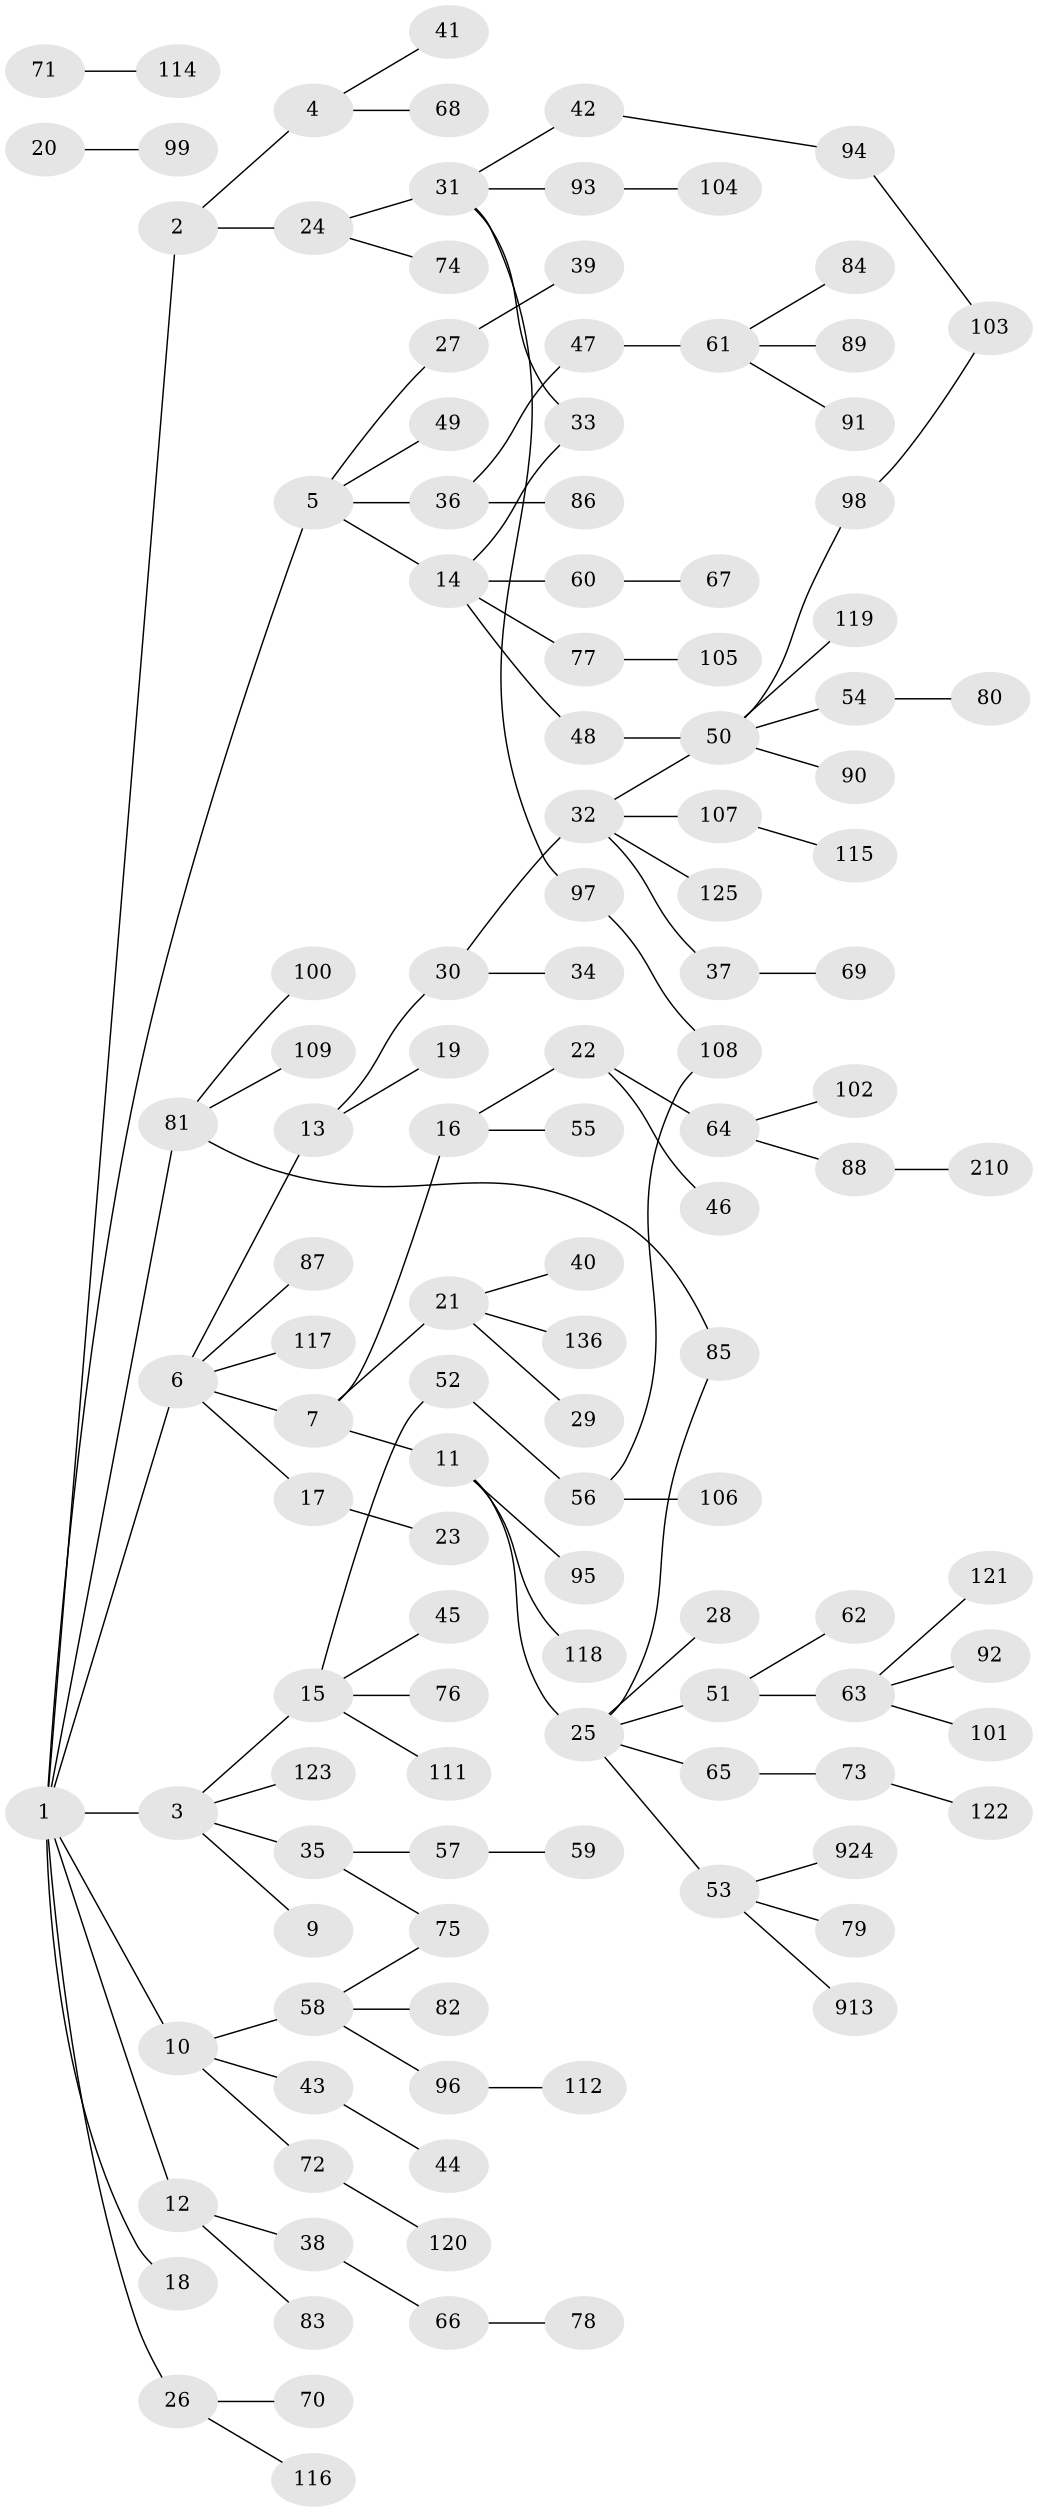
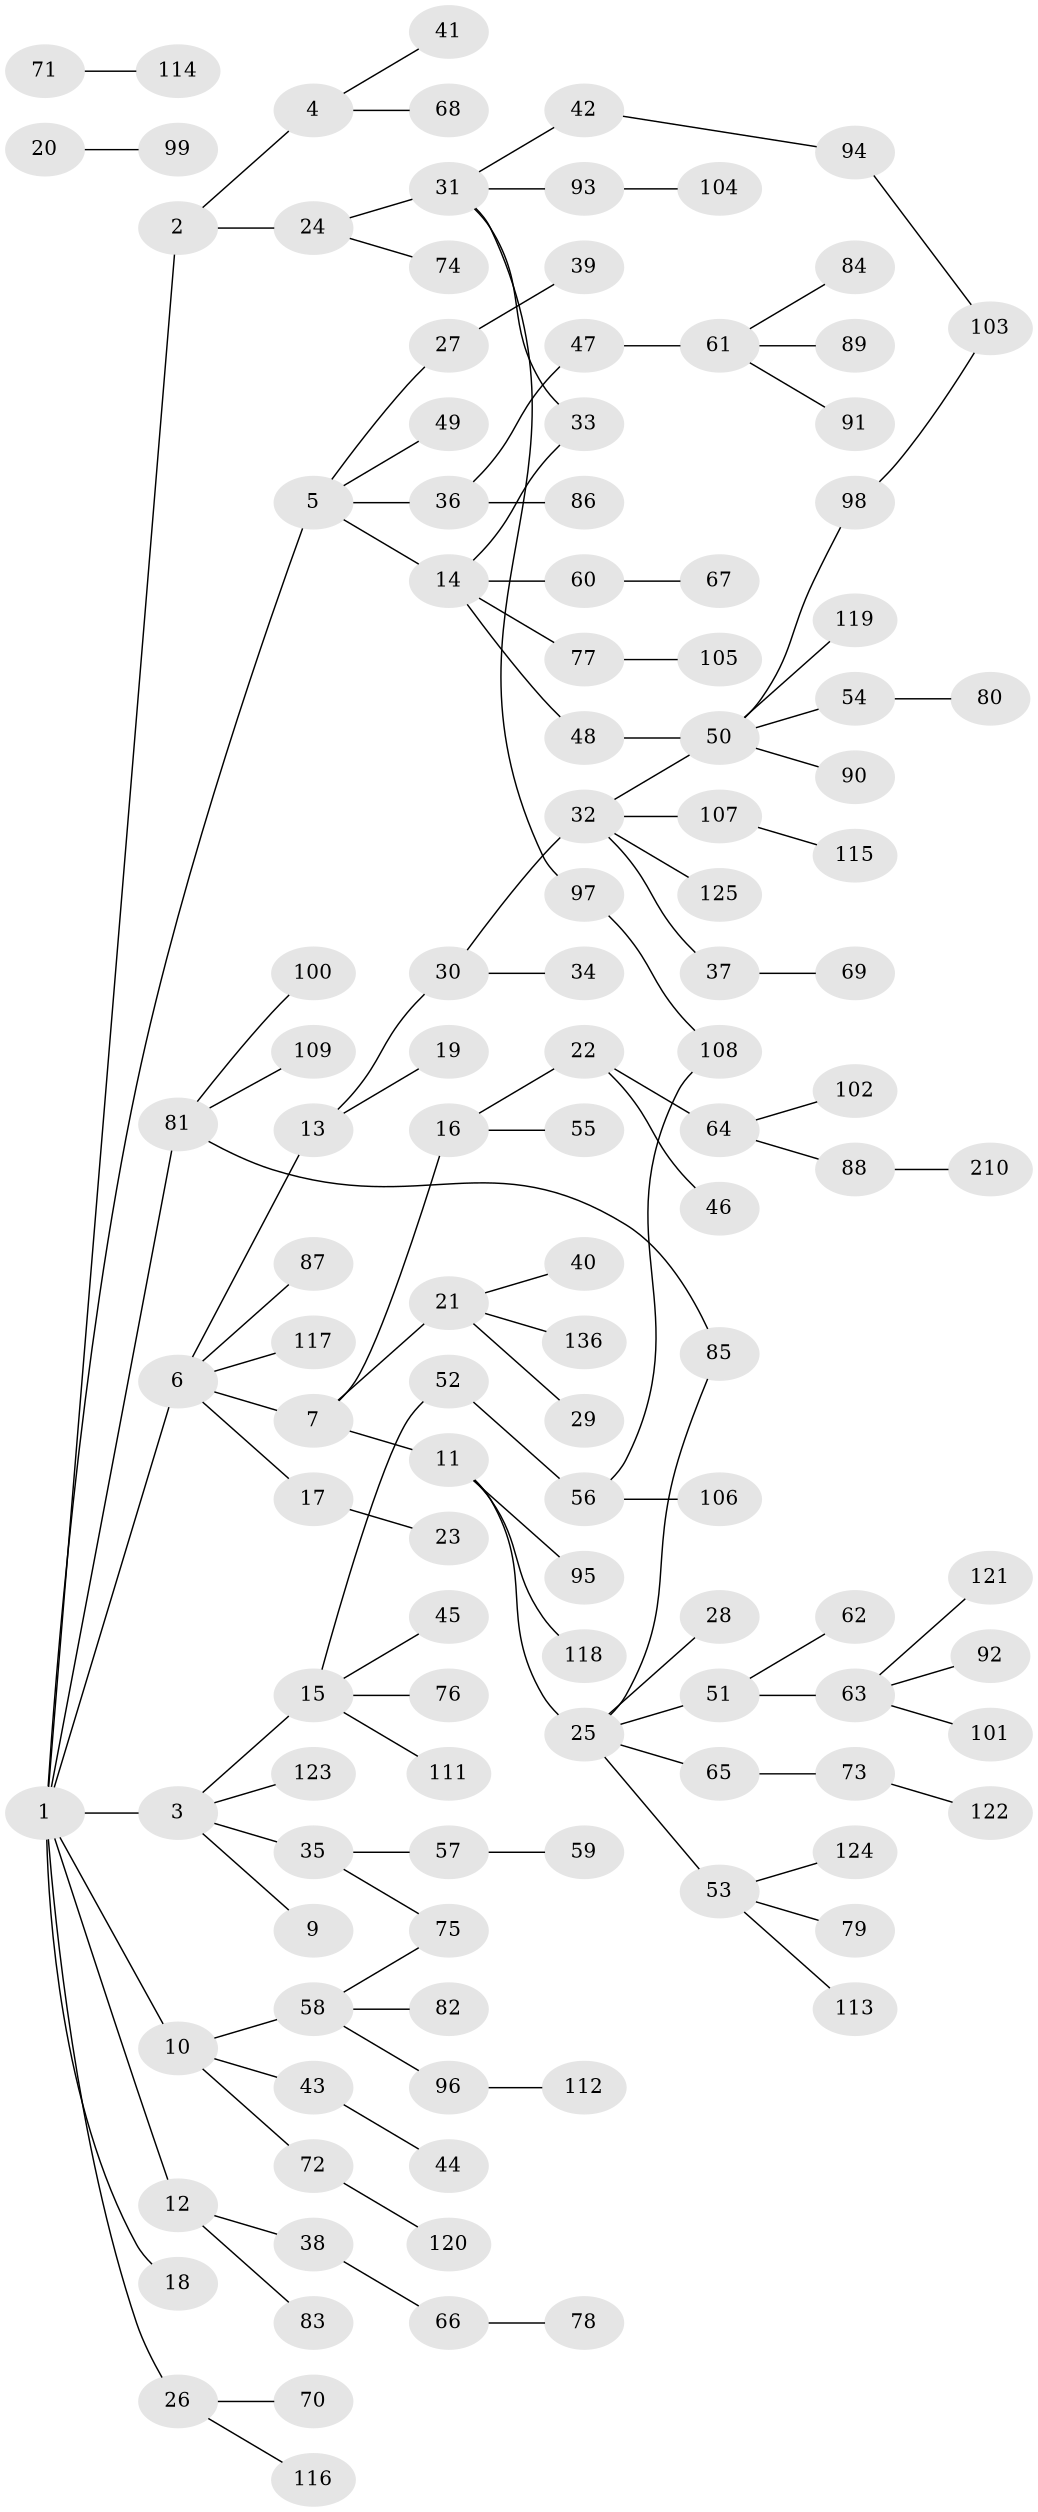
node "924": label "924" -> "124"
node "913": label "913" -> "113"
